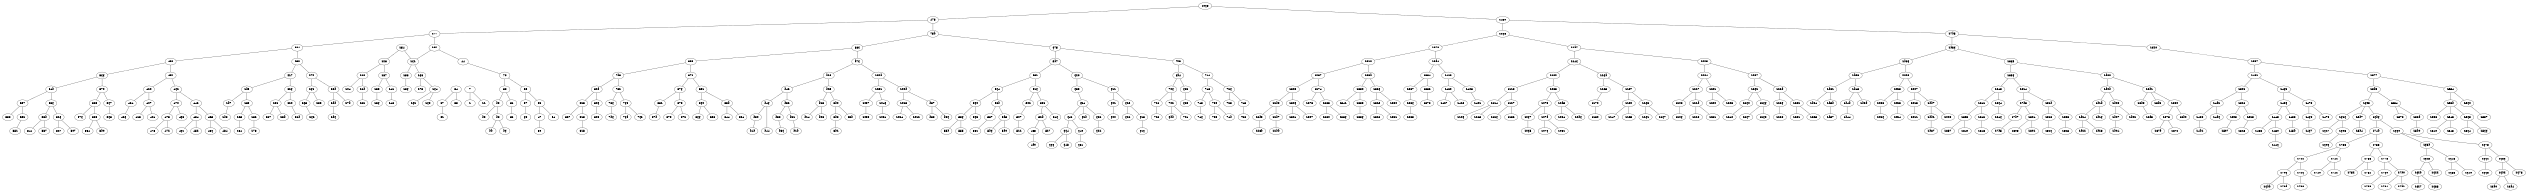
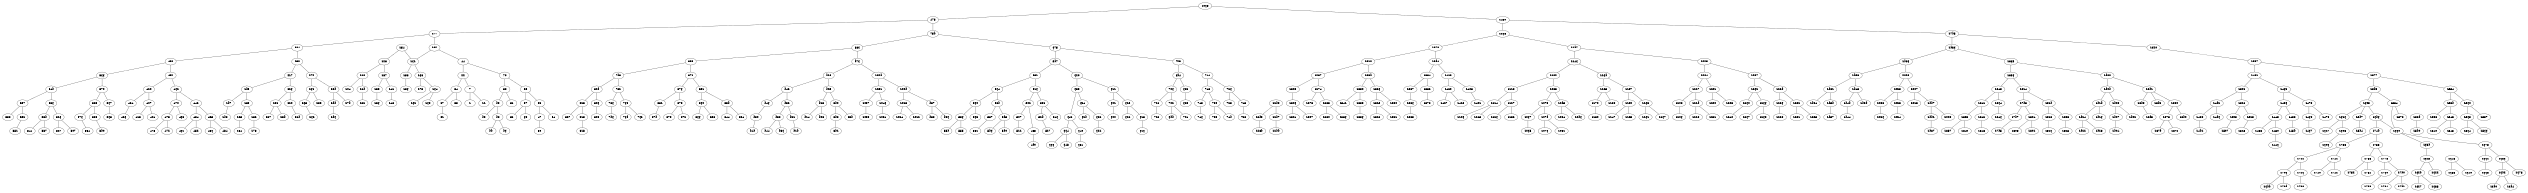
node "22": added
edge "1303" -- "1295": removed
node "1188": added
edge "81" -- "82": now "57" -- "82"
edge "624" -- "642": now "633" -- "642"
edge "1584" -- "1589": now "1584" -- "1660"
edge "1539" -- "1565": now "1560" -- "1565"
edge "946" -- "944": now "938" -- "944"
node "2011": removed
edge "388" -- "384": now "376" -- "384"
edge "529" -- "483": now "502" -- "483"
edge "1639" -- "1648": removed
